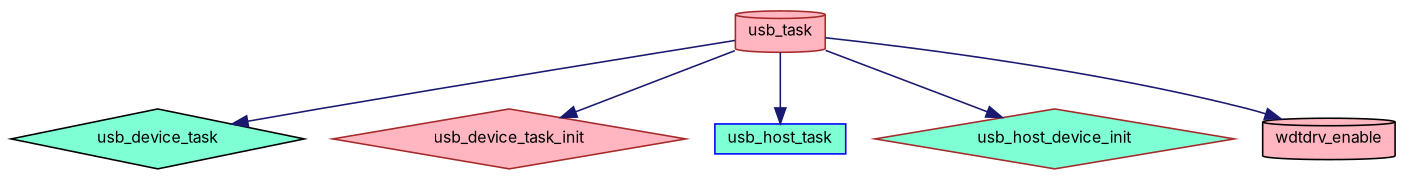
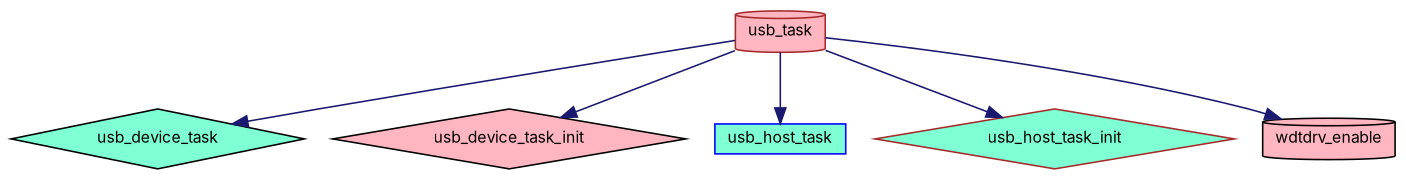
node "usb_device_task_init": color brown -> black
node "usb_host_device_init": label "usb_host_device_init" -> "usb_host_task_init"
